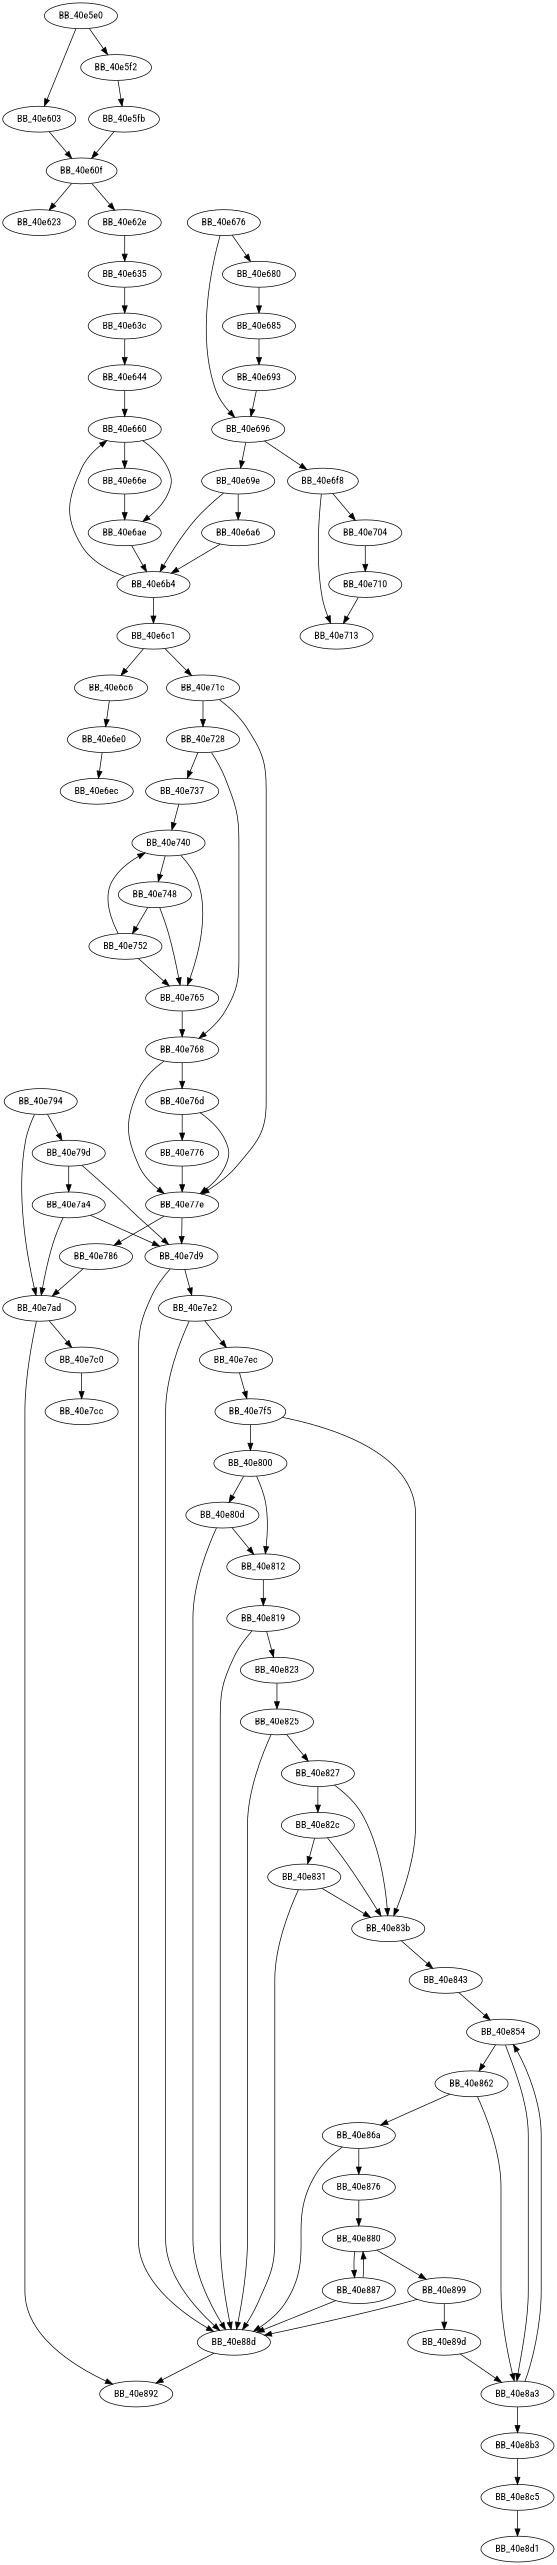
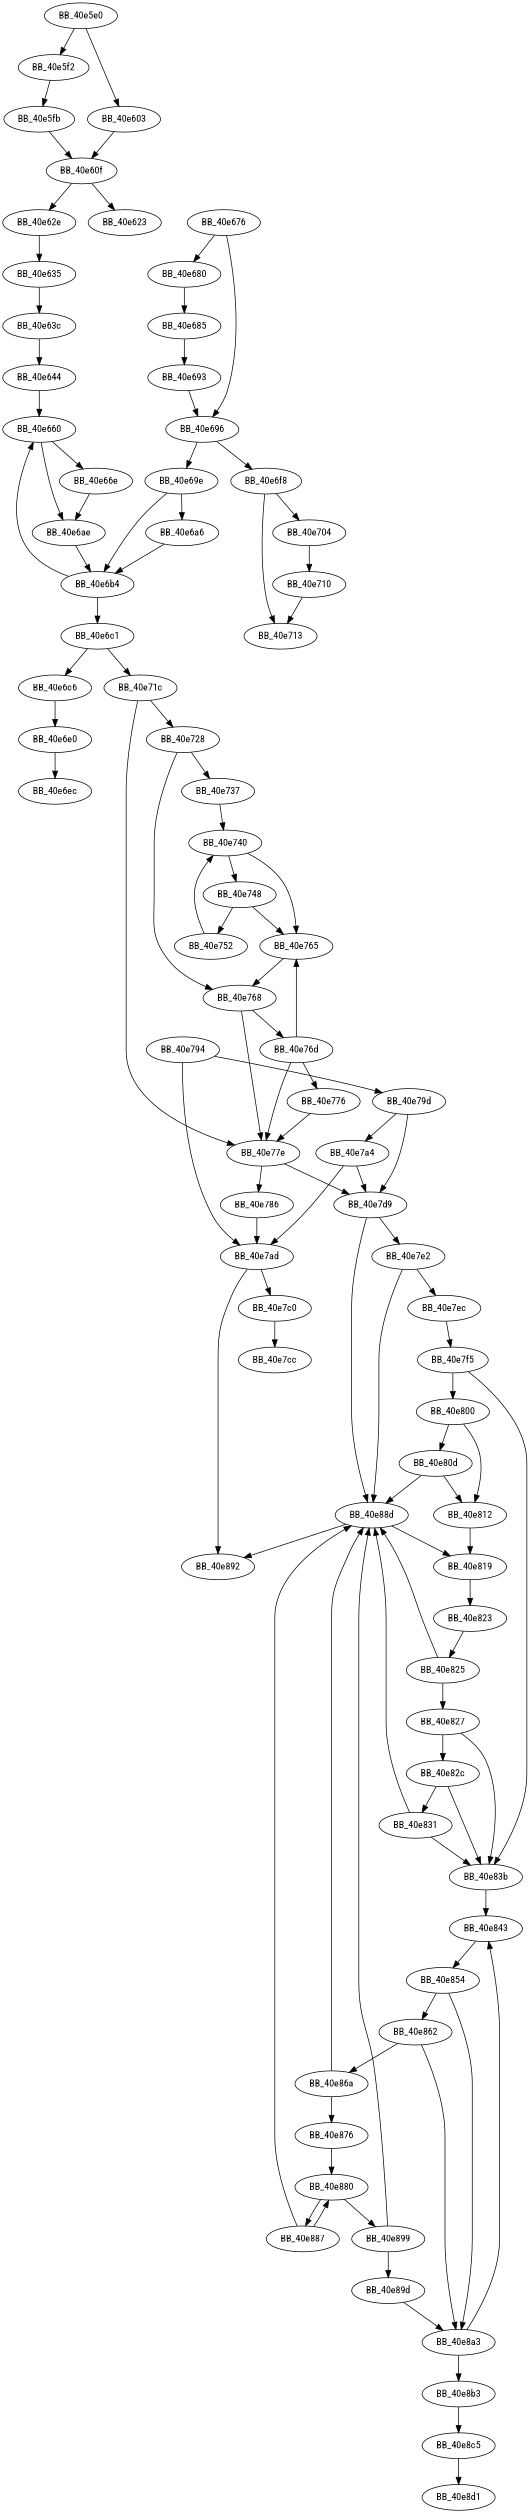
edge "BB_40e752" -> "BB_40e765": now "BB_40e76d" -> "BB_40e765"
edge "BB_40e819" -> "BB_40e88d": reversed
edge "BB_40e8a3" -> "BB_40e854": now "BB_40e8a3" -> "BB_40e843"
